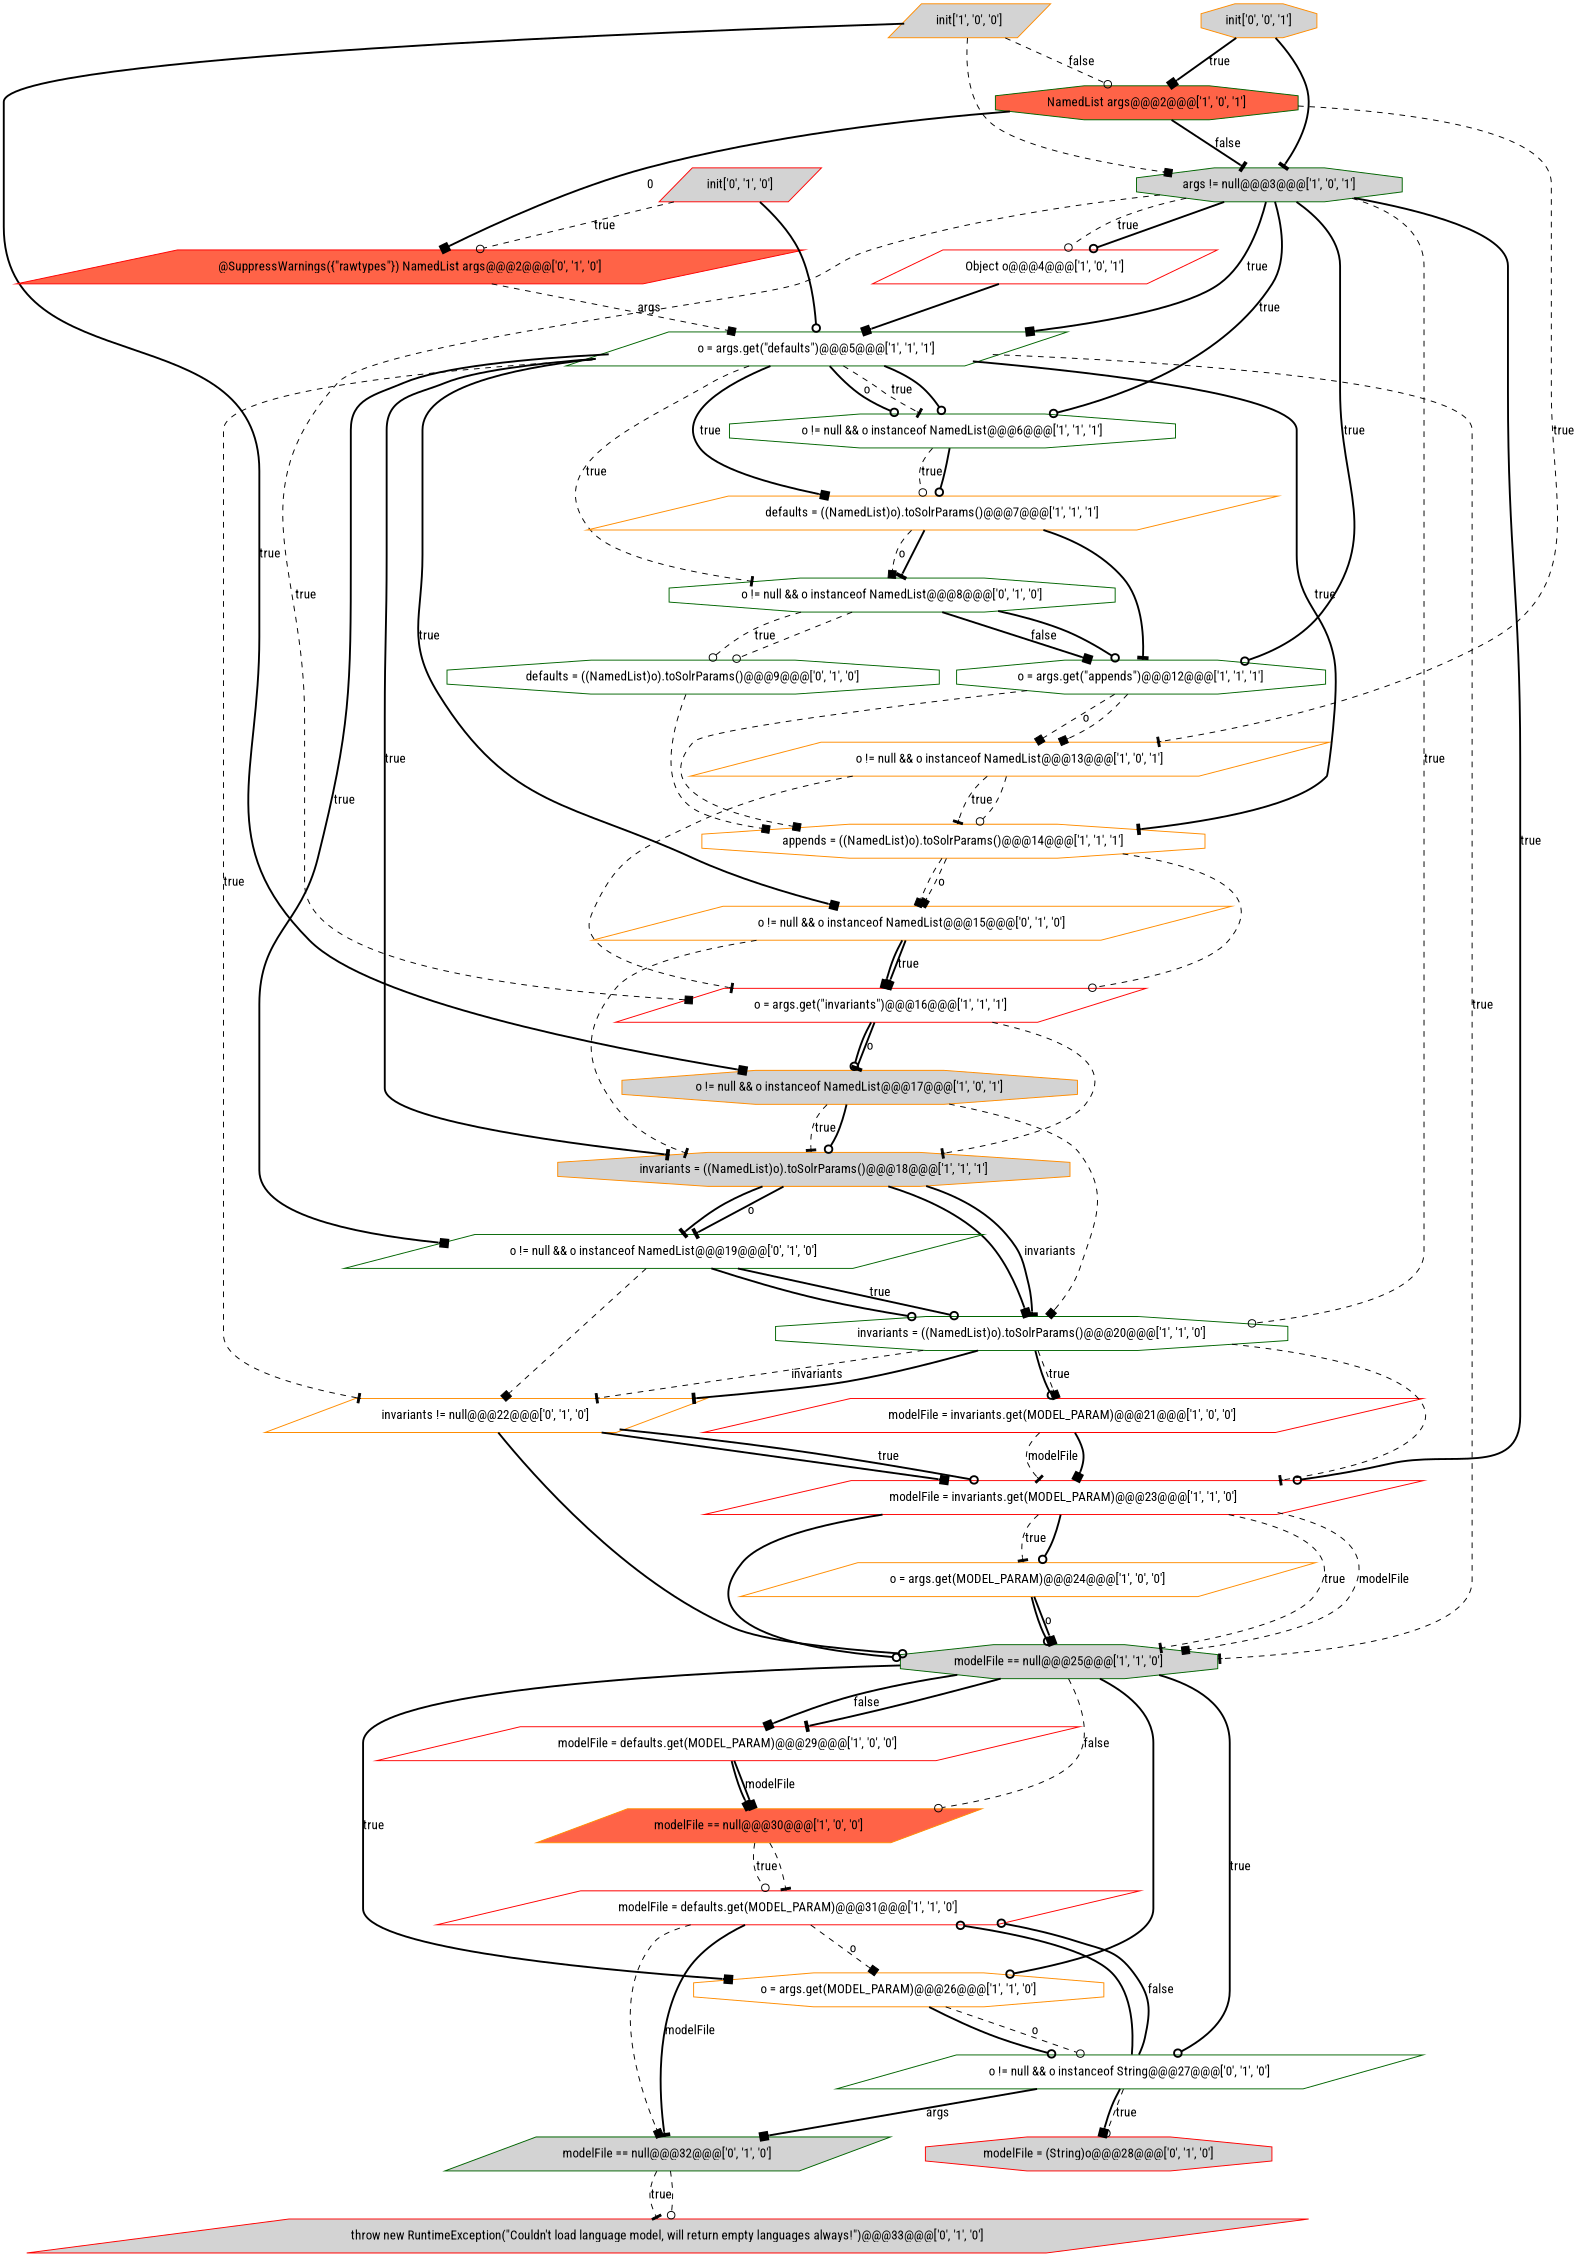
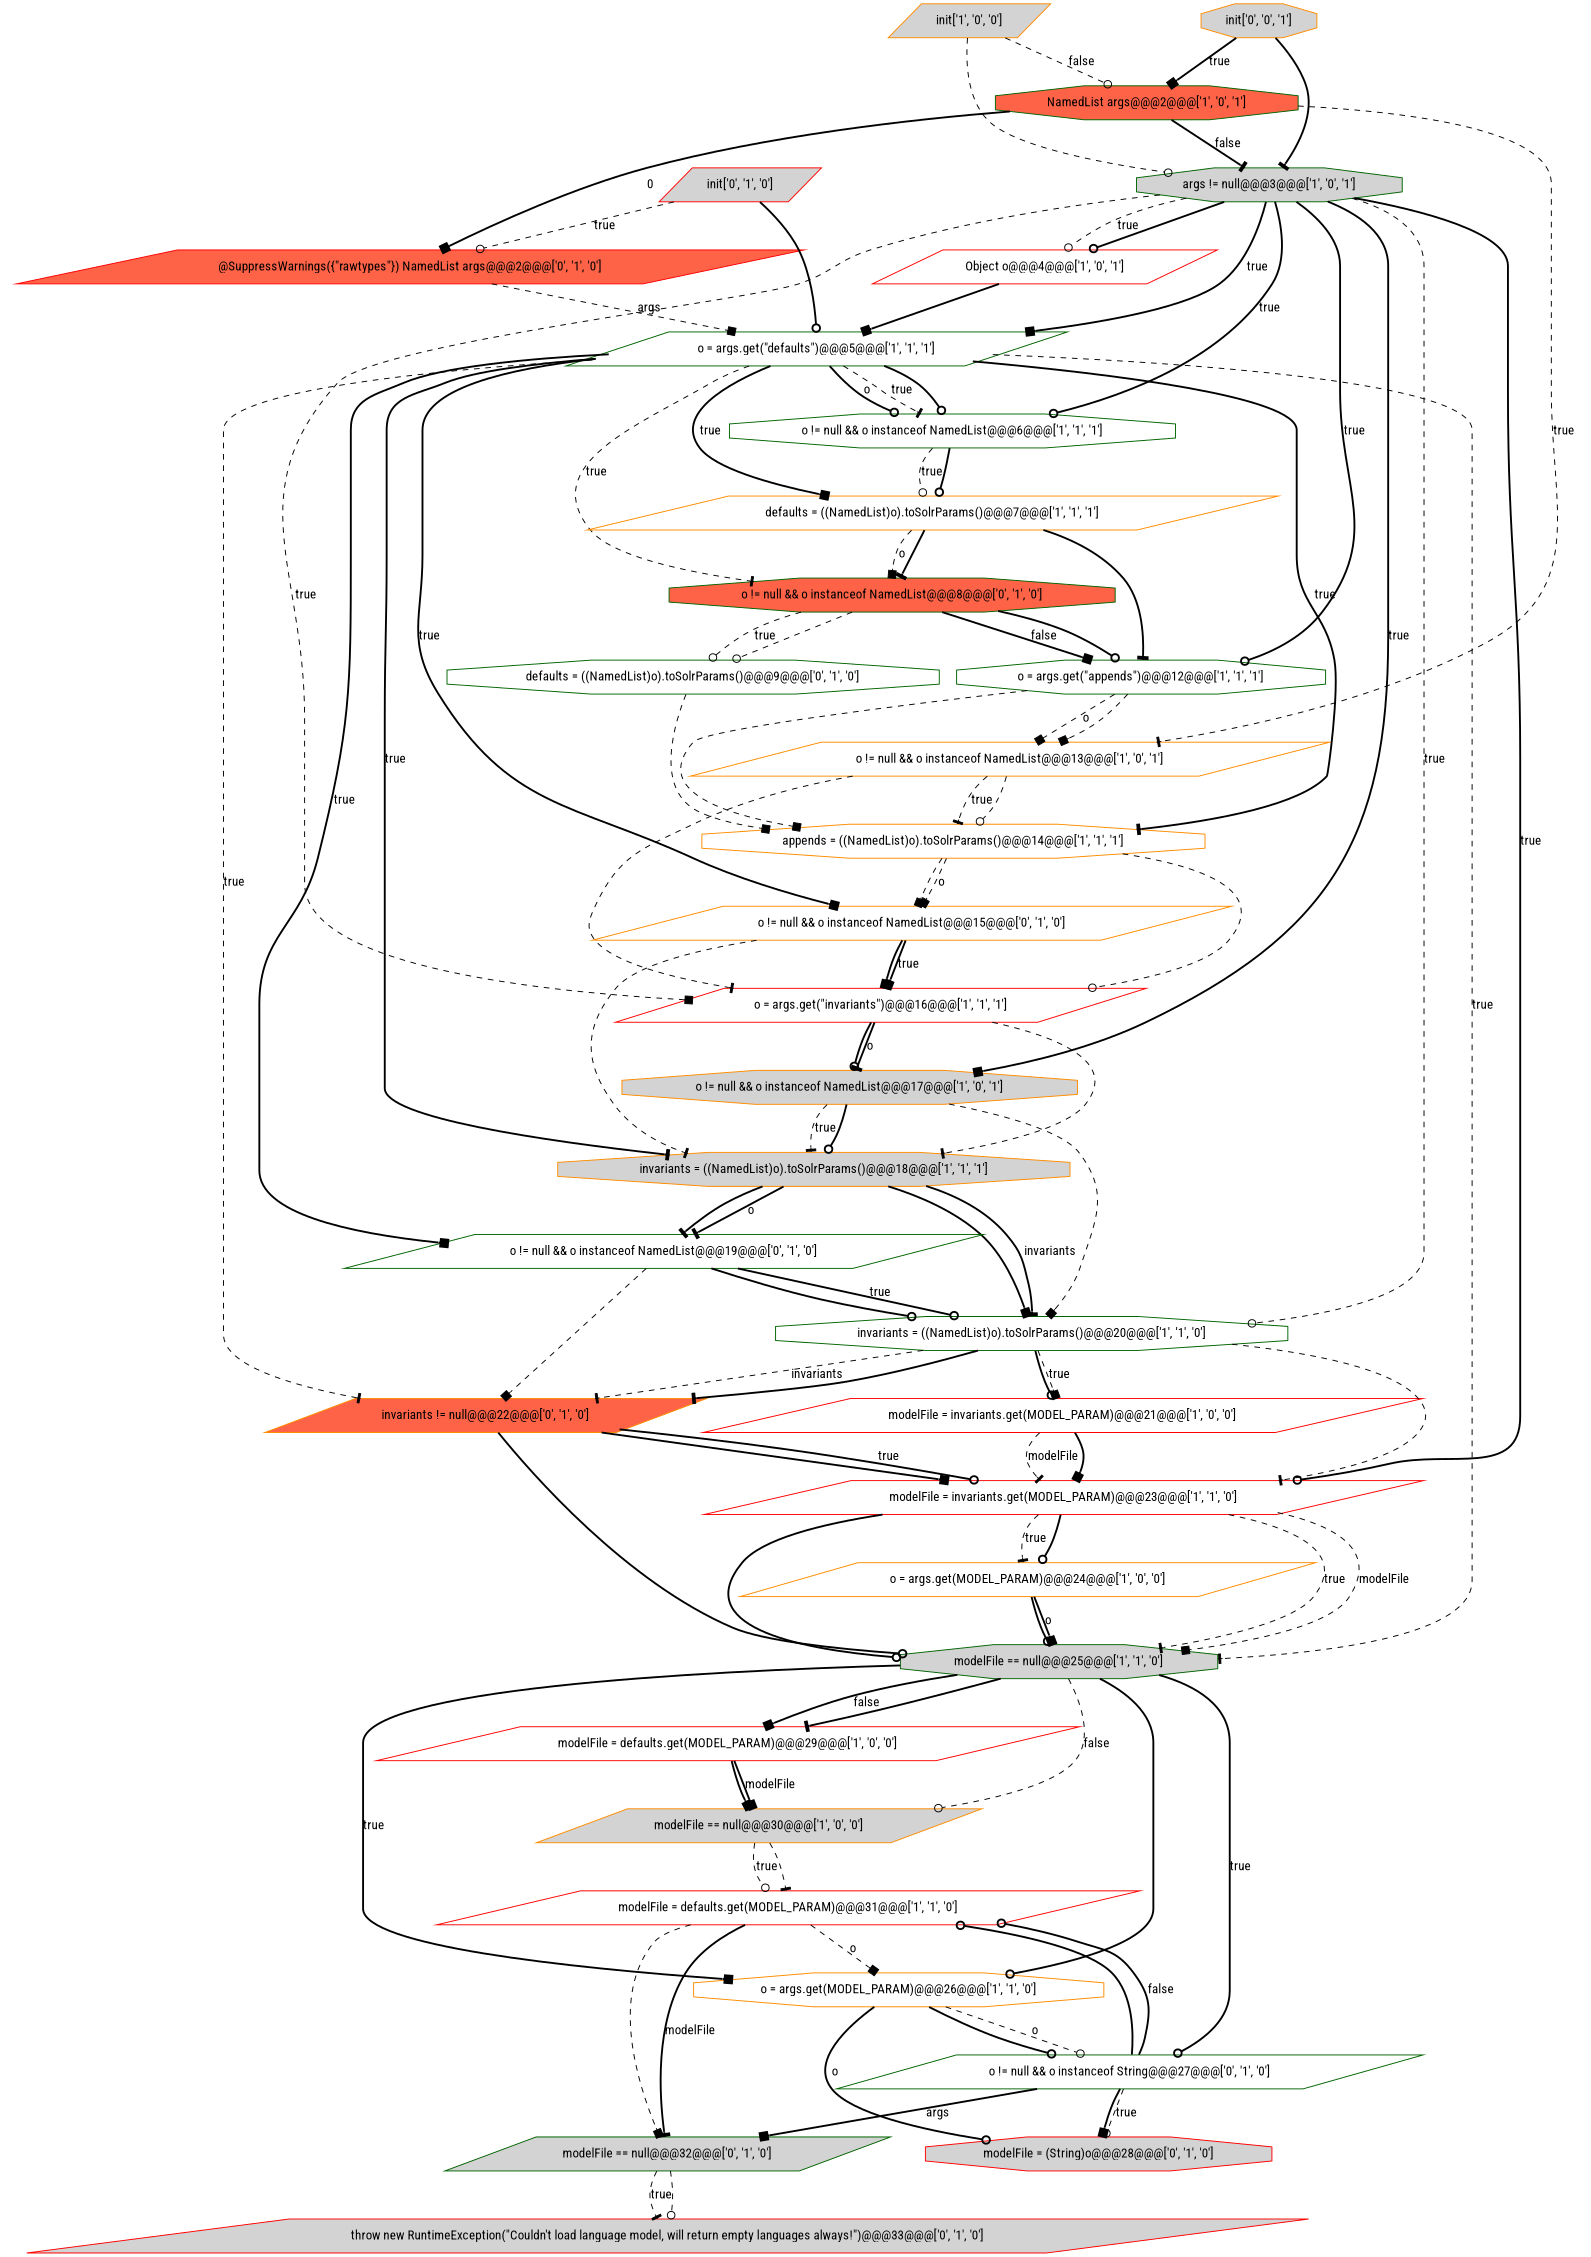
edge "init['1', '0', '0']" -> "args != null@@@3@@@['1', '0', '1']": arrowhead box -> odot
edge "init['1', '0', '0']" -> "o != null && o instanceof NamedList@@@17@@@['1', '0', '1']": now "args != null@@@3@@@['1', '0', '1']" -> "o != null && o instanceof NamedList@@@17@@@['1', '0', '1']"
node "o != null && o instanceof NamedList@@@8@@@['0', '1', '0']": fillcolor white -> tomato
node "invariants != null@@@22@@@['0', '1', '0']": fillcolor white -> tomato
node "modelFile == null@@@30@@@['1', '0', '0']": fillcolor tomato -> lightgray
edge "o = args.get(MODEL_PARAM)@@@26@@@['1', '1', '0']" -> "modelFile = (String)o@@@28@@@['0', '1', '0']": added, label "o"
